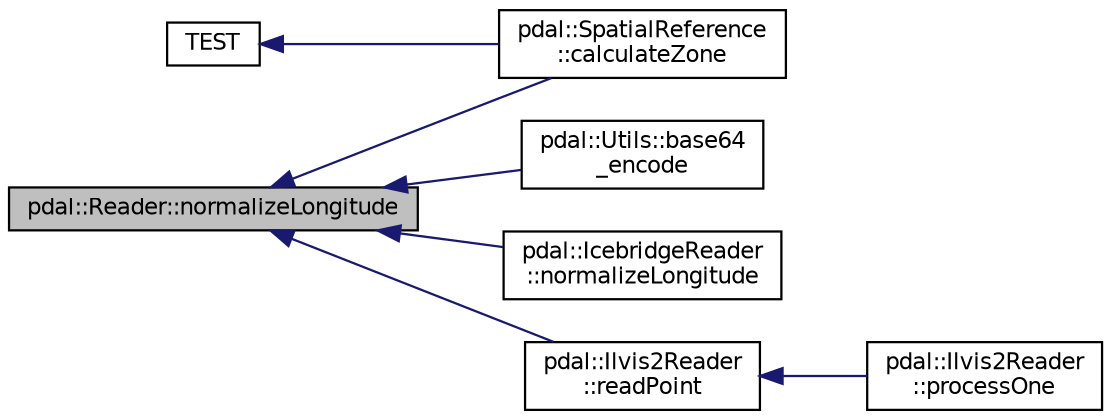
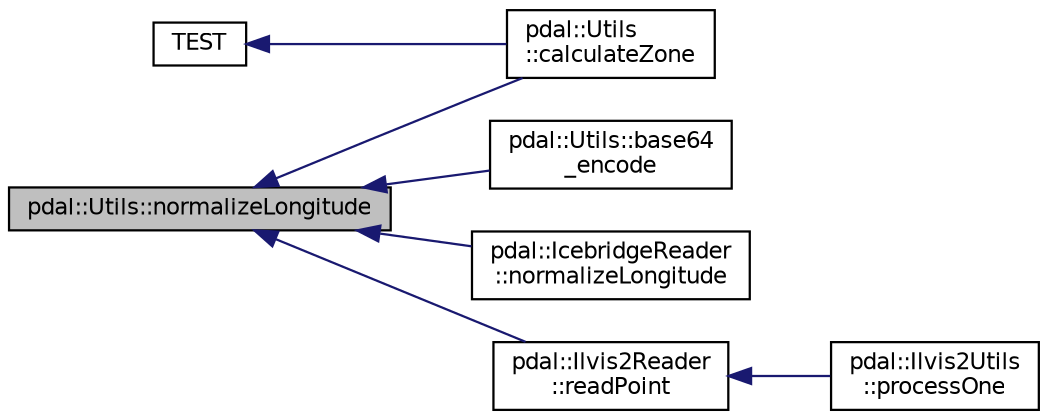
node "pdal::SpatialReference ::calculateZone": label "pdal::SpatialReference ::calculateZone" -> "pdal::Utils ::calculateZone"
node "pdal::Reader::normalizeLongitude": label "pdal::Reader::normalizeLongitude" -> "pdal::Utils::normalizeLongitude"
node "pdal::Ilvis2Reader ::processOne": label "pdal::Ilvis2Reader ::processOne" -> "pdal::Ilvis2Utils ::processOne"
